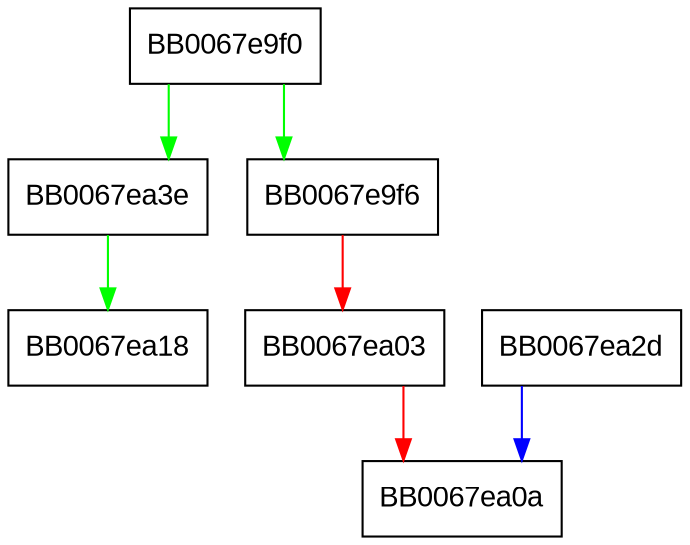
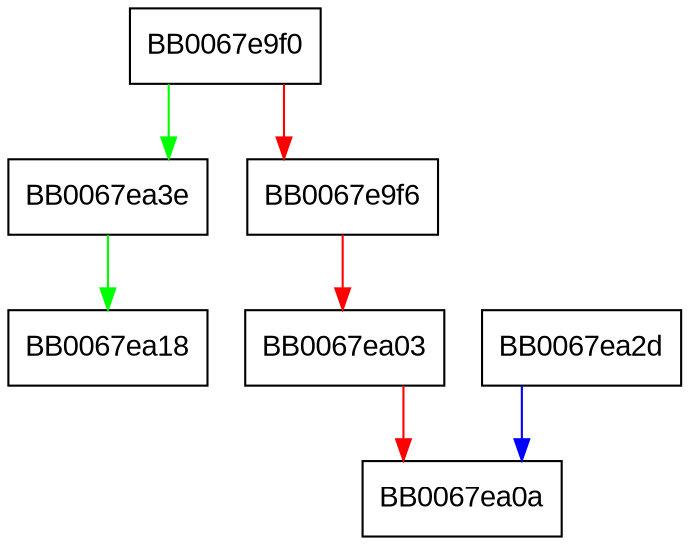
edge "BB0067e9f0" -> "BB0067e9f6": color green -> red
